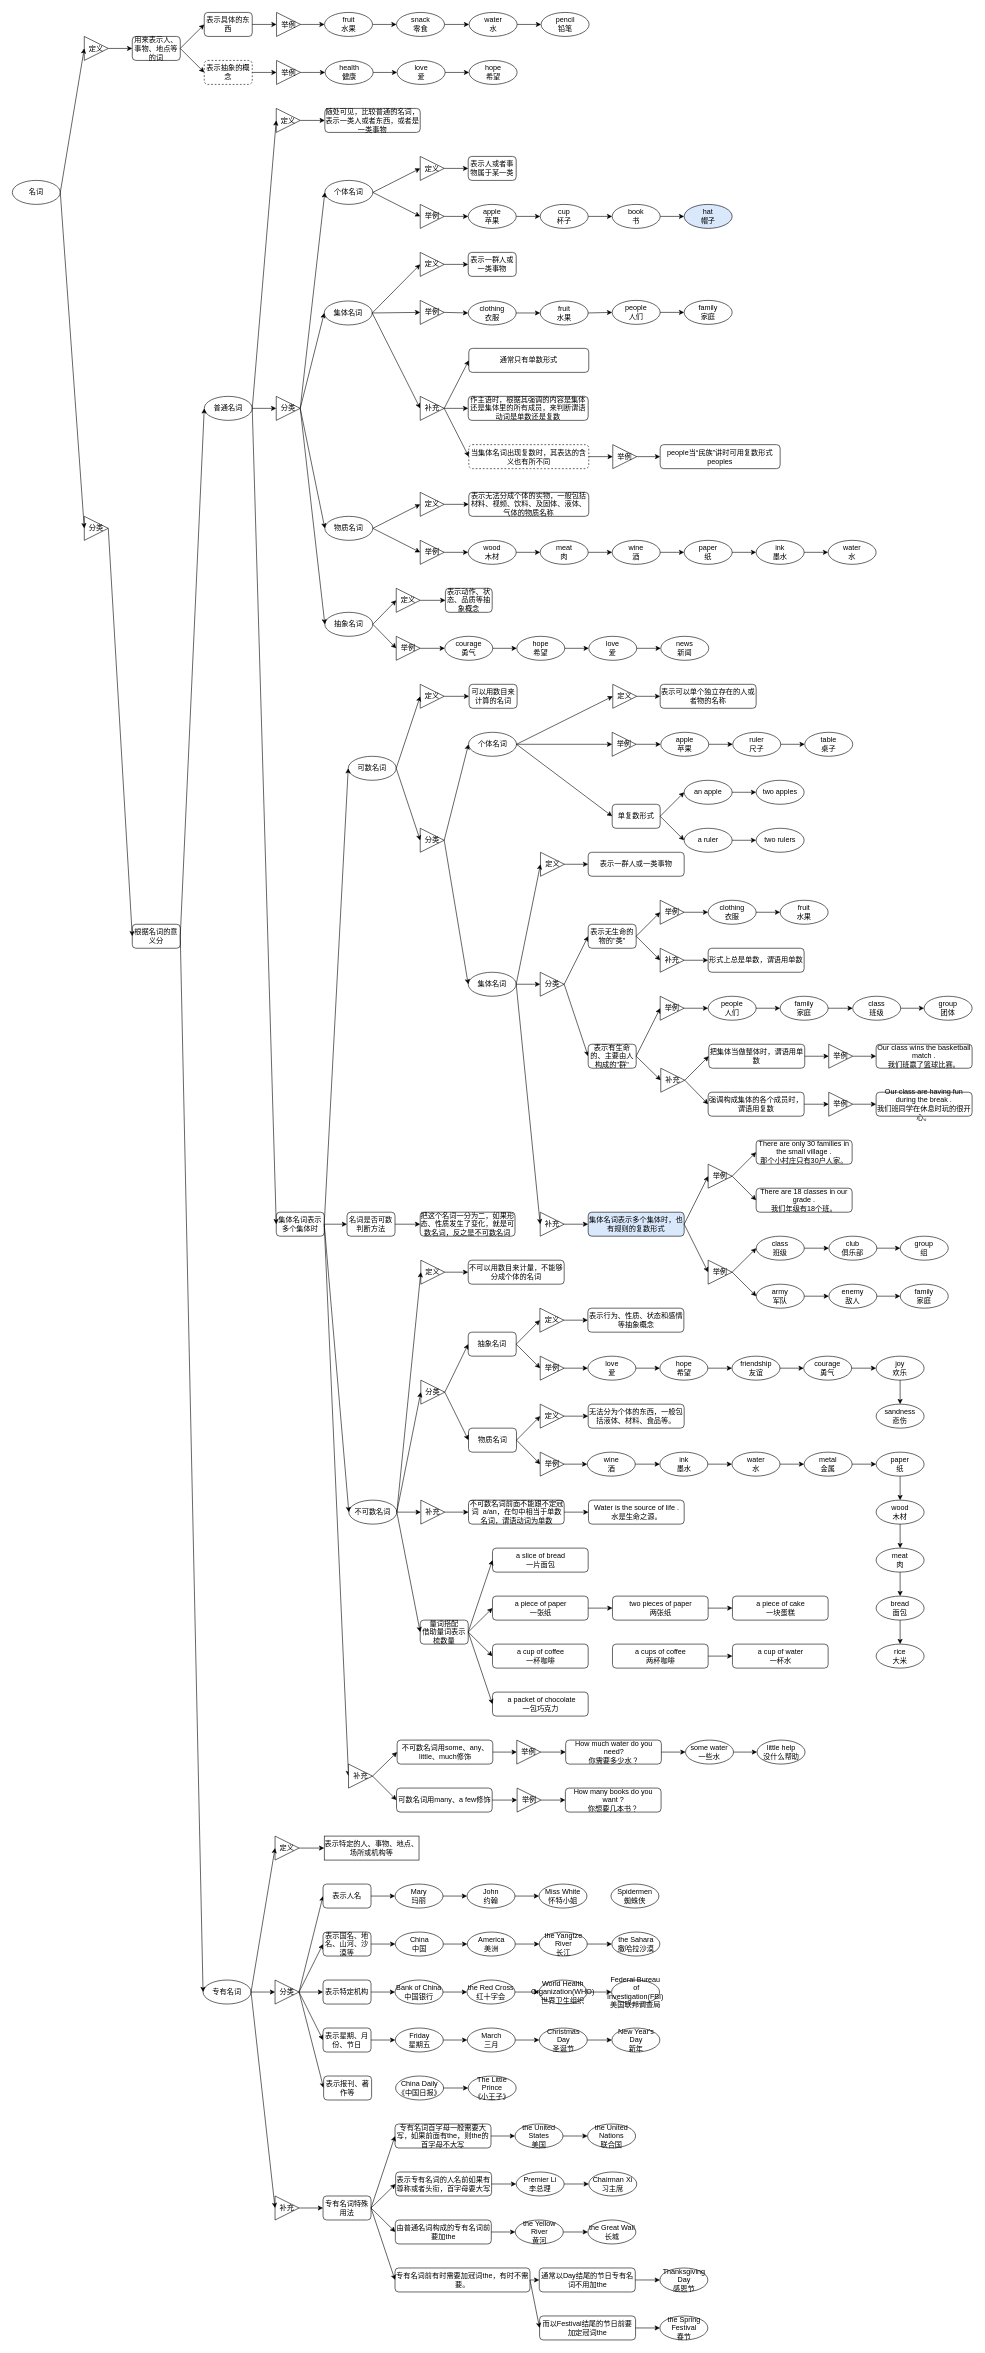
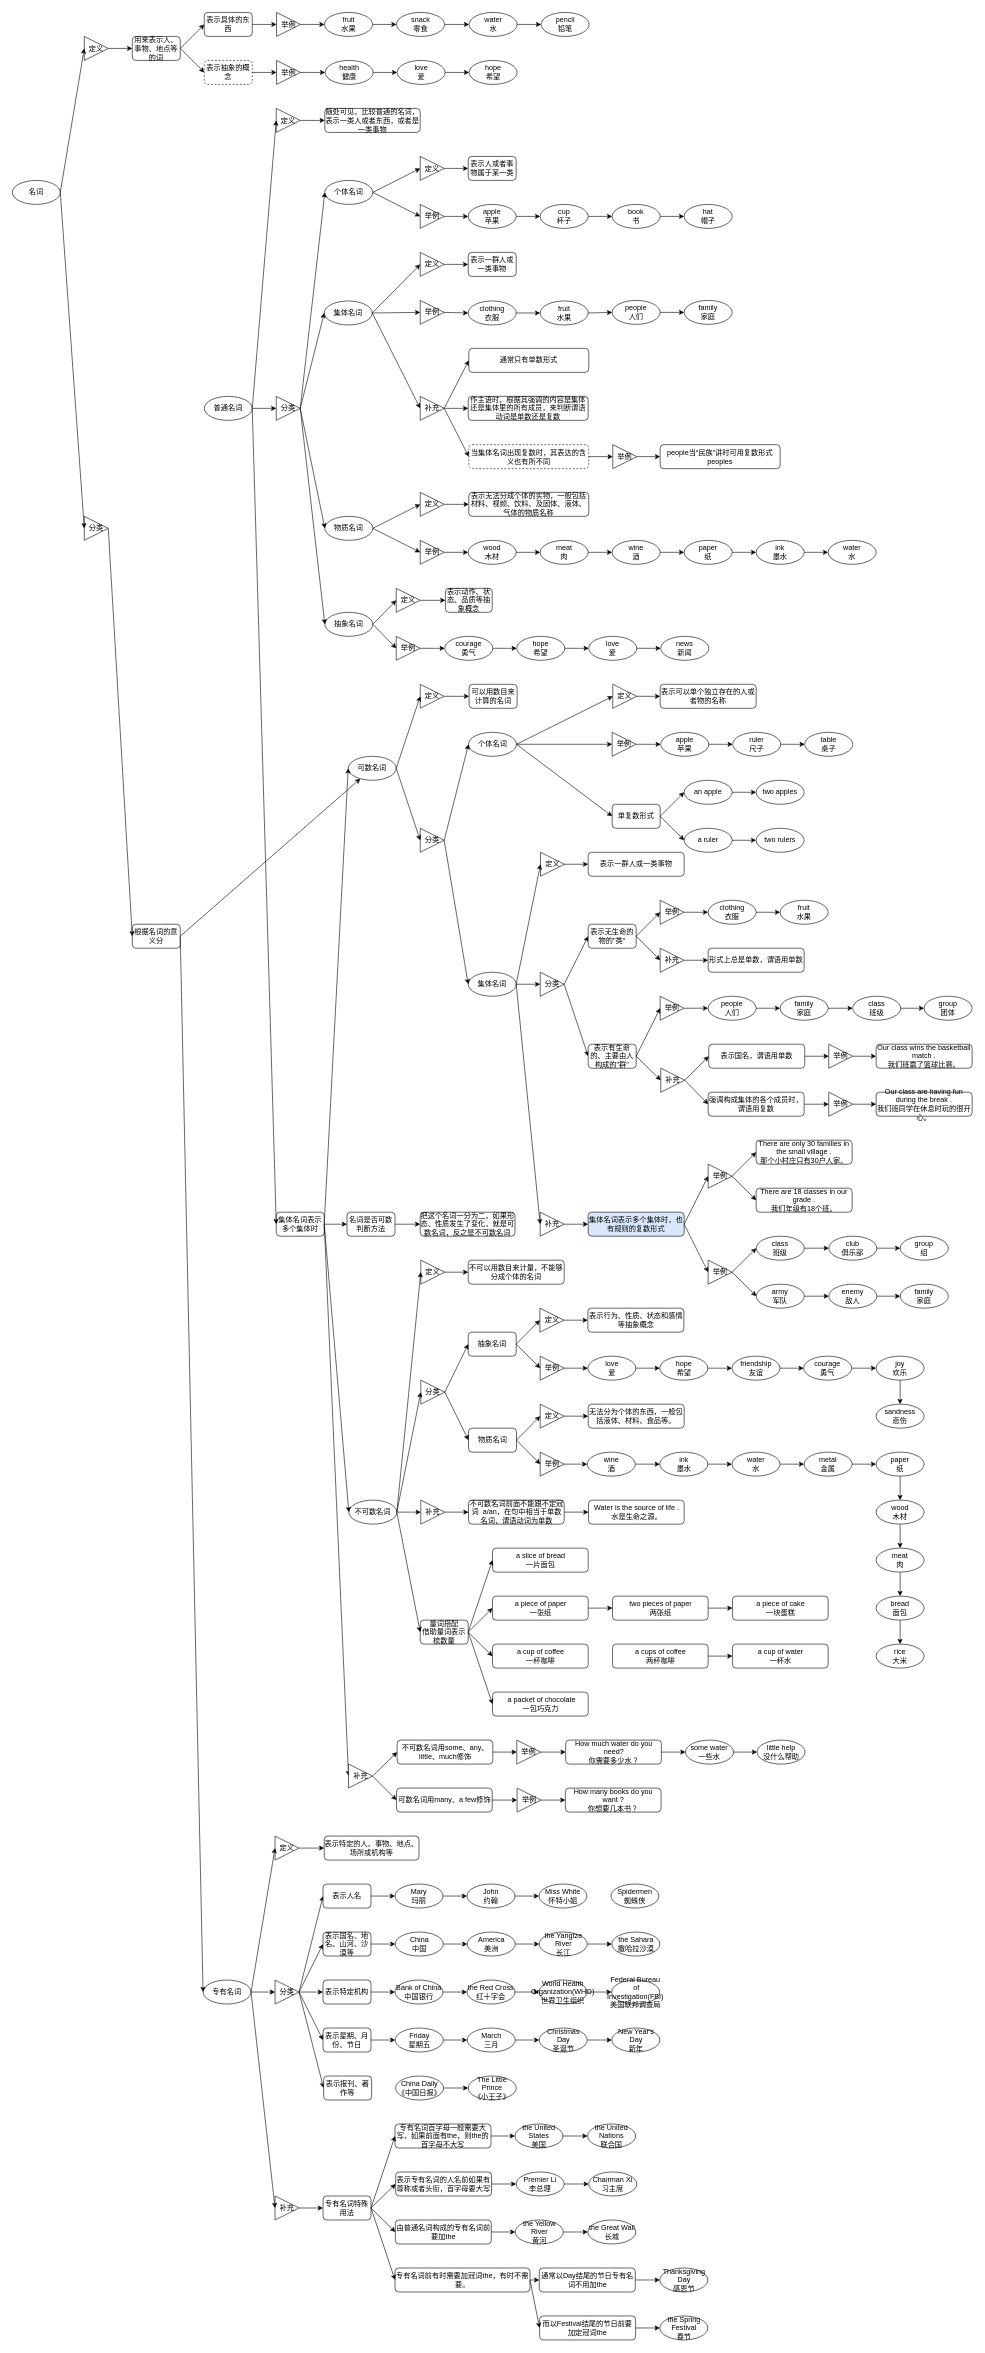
node "hat 帽子": fillcolor #dae8fc -> #ffffff
edge "根据名词的意义分" -> "普通名词": now "根据名词的意义分" -> "可数名词"
node "把集体当做整体时，谓语用单数": label "把集体当做整体时，谓语用单数" -> "表示国名，谓语用单数"
node "表示特定的人、事物、地点、场所或机构等": shape rectangle -> rounded rectangle
